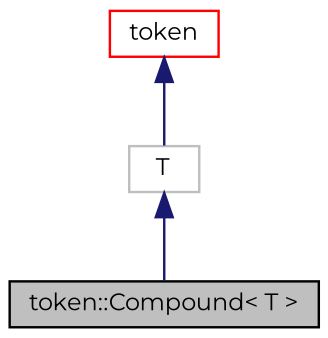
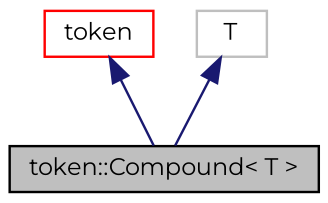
edge "T" -> "token": now "token::Compound< T >" -> "token"
